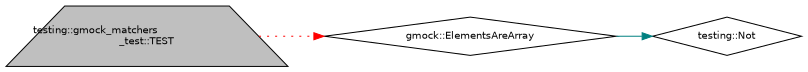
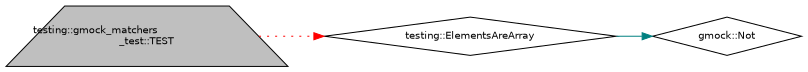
node "gmock::ElementsAreArray": label "gmock::ElementsAreArray" -> "testing::ElementsAreArray"
node "testing::Not": label "testing::Not" -> "gmock::Not"
